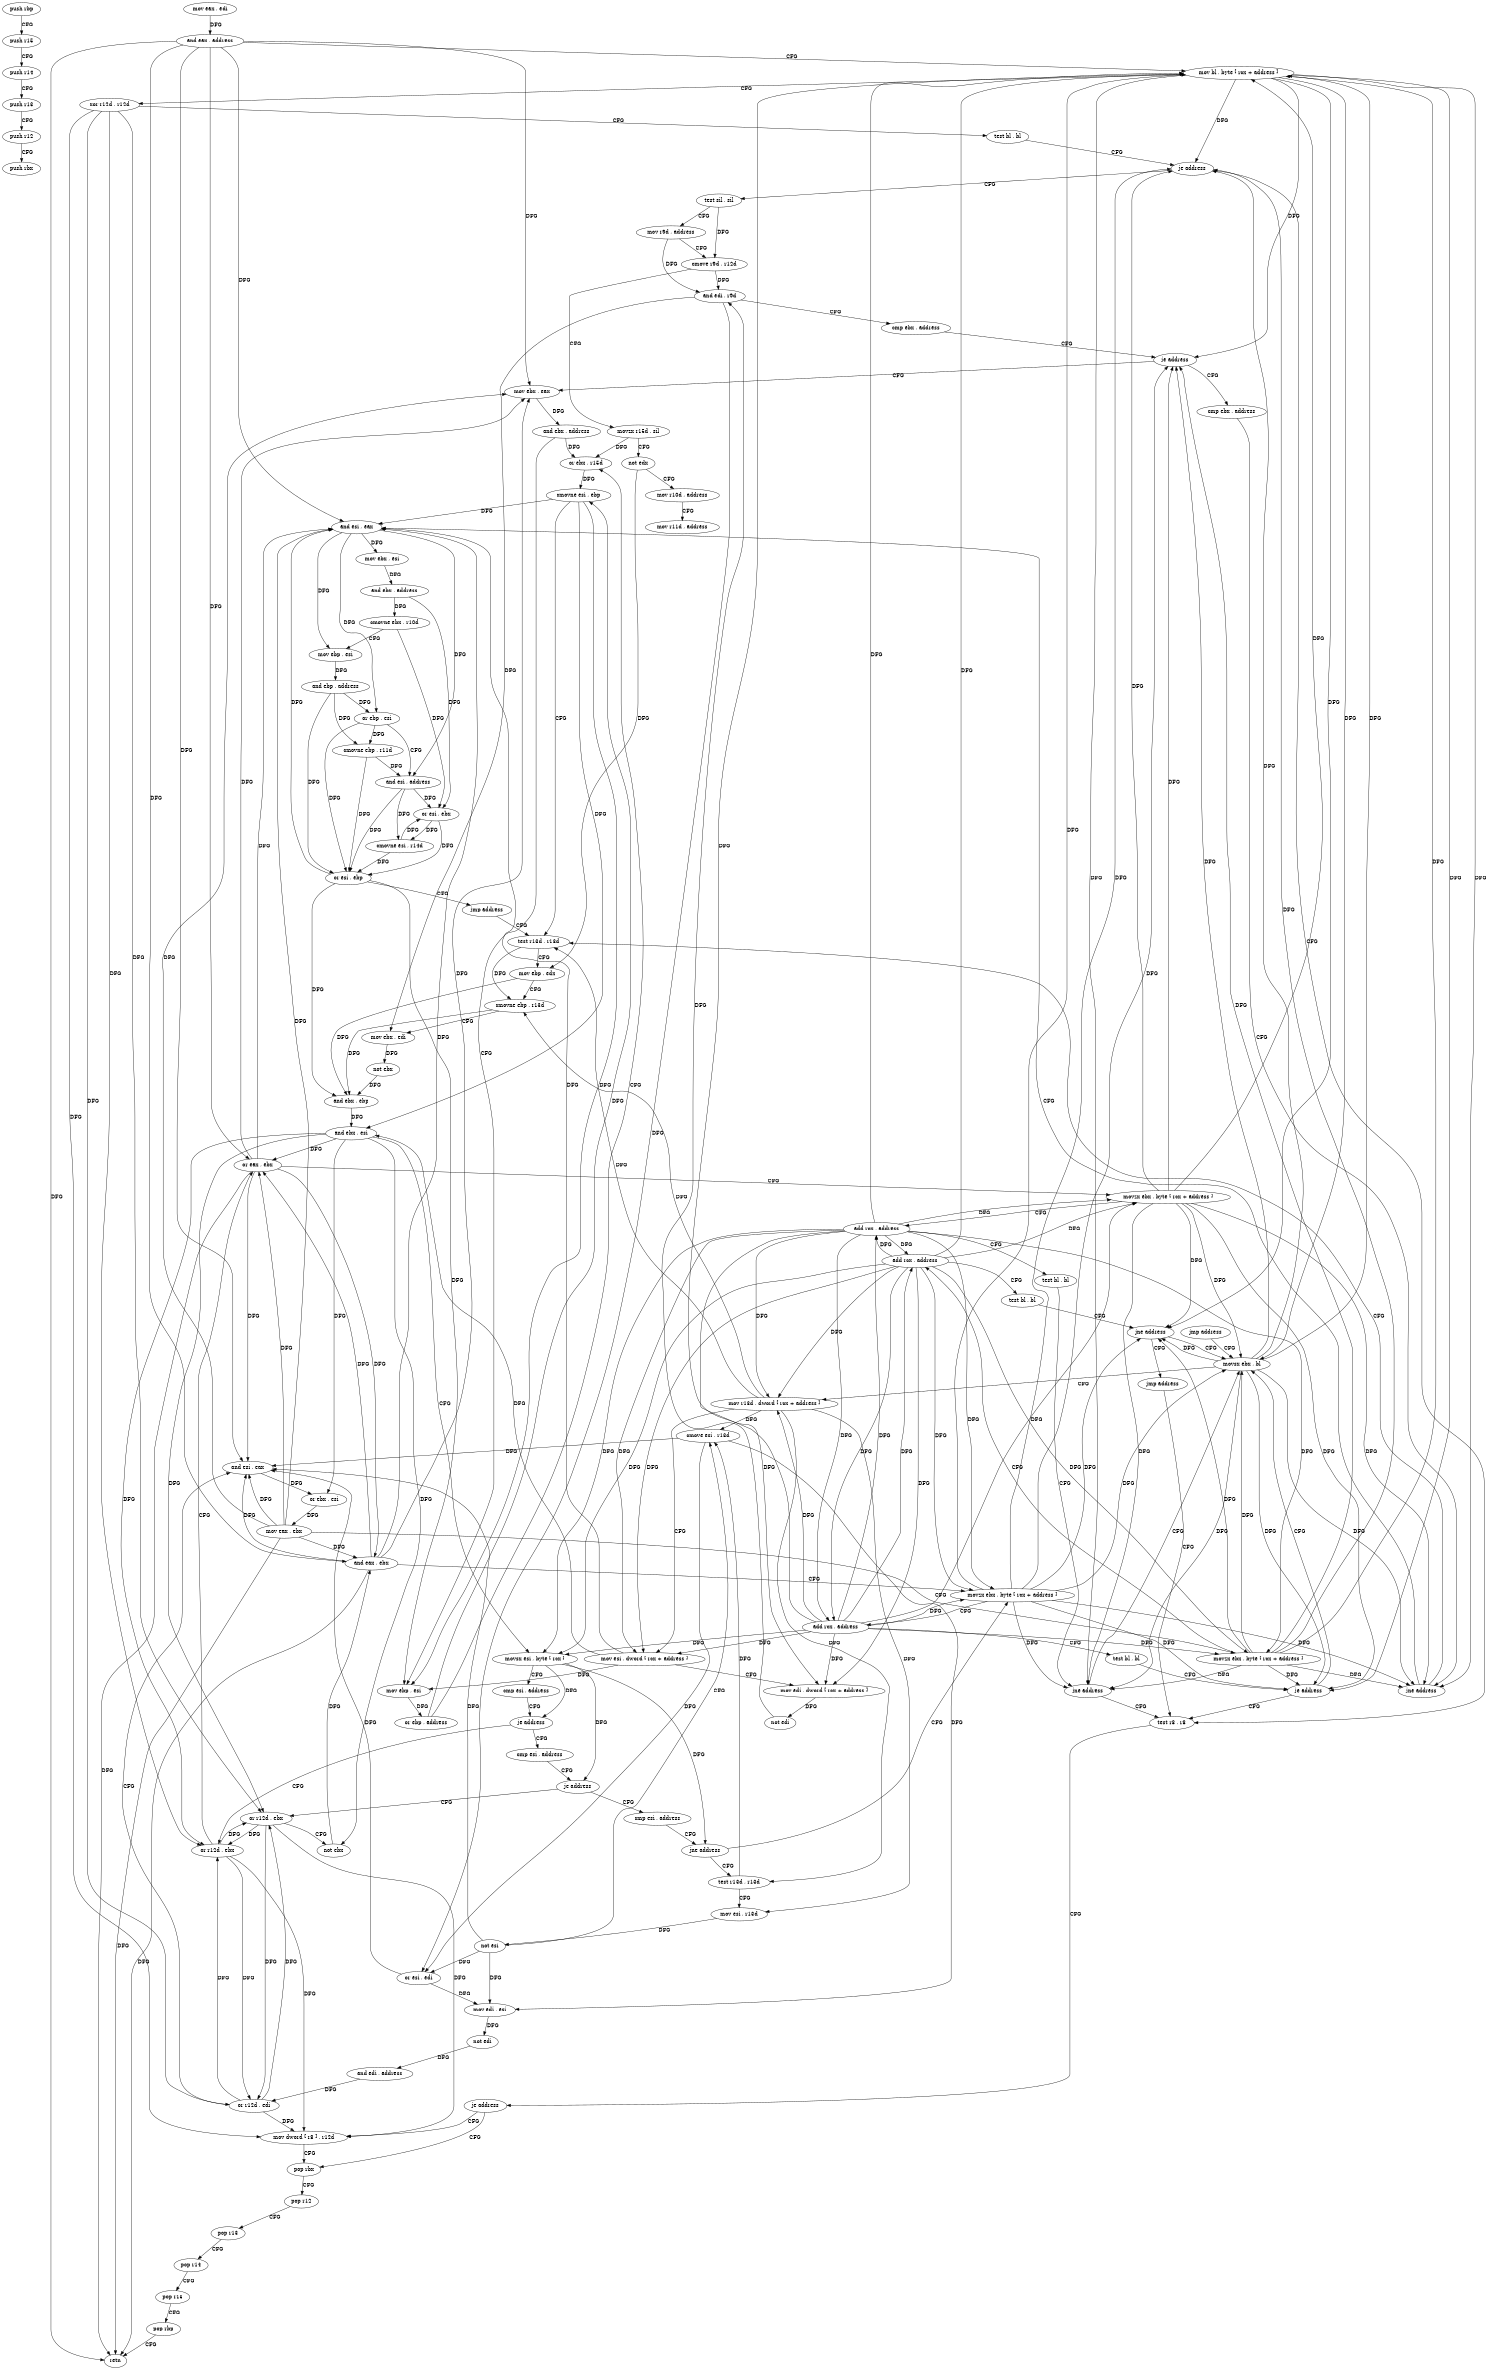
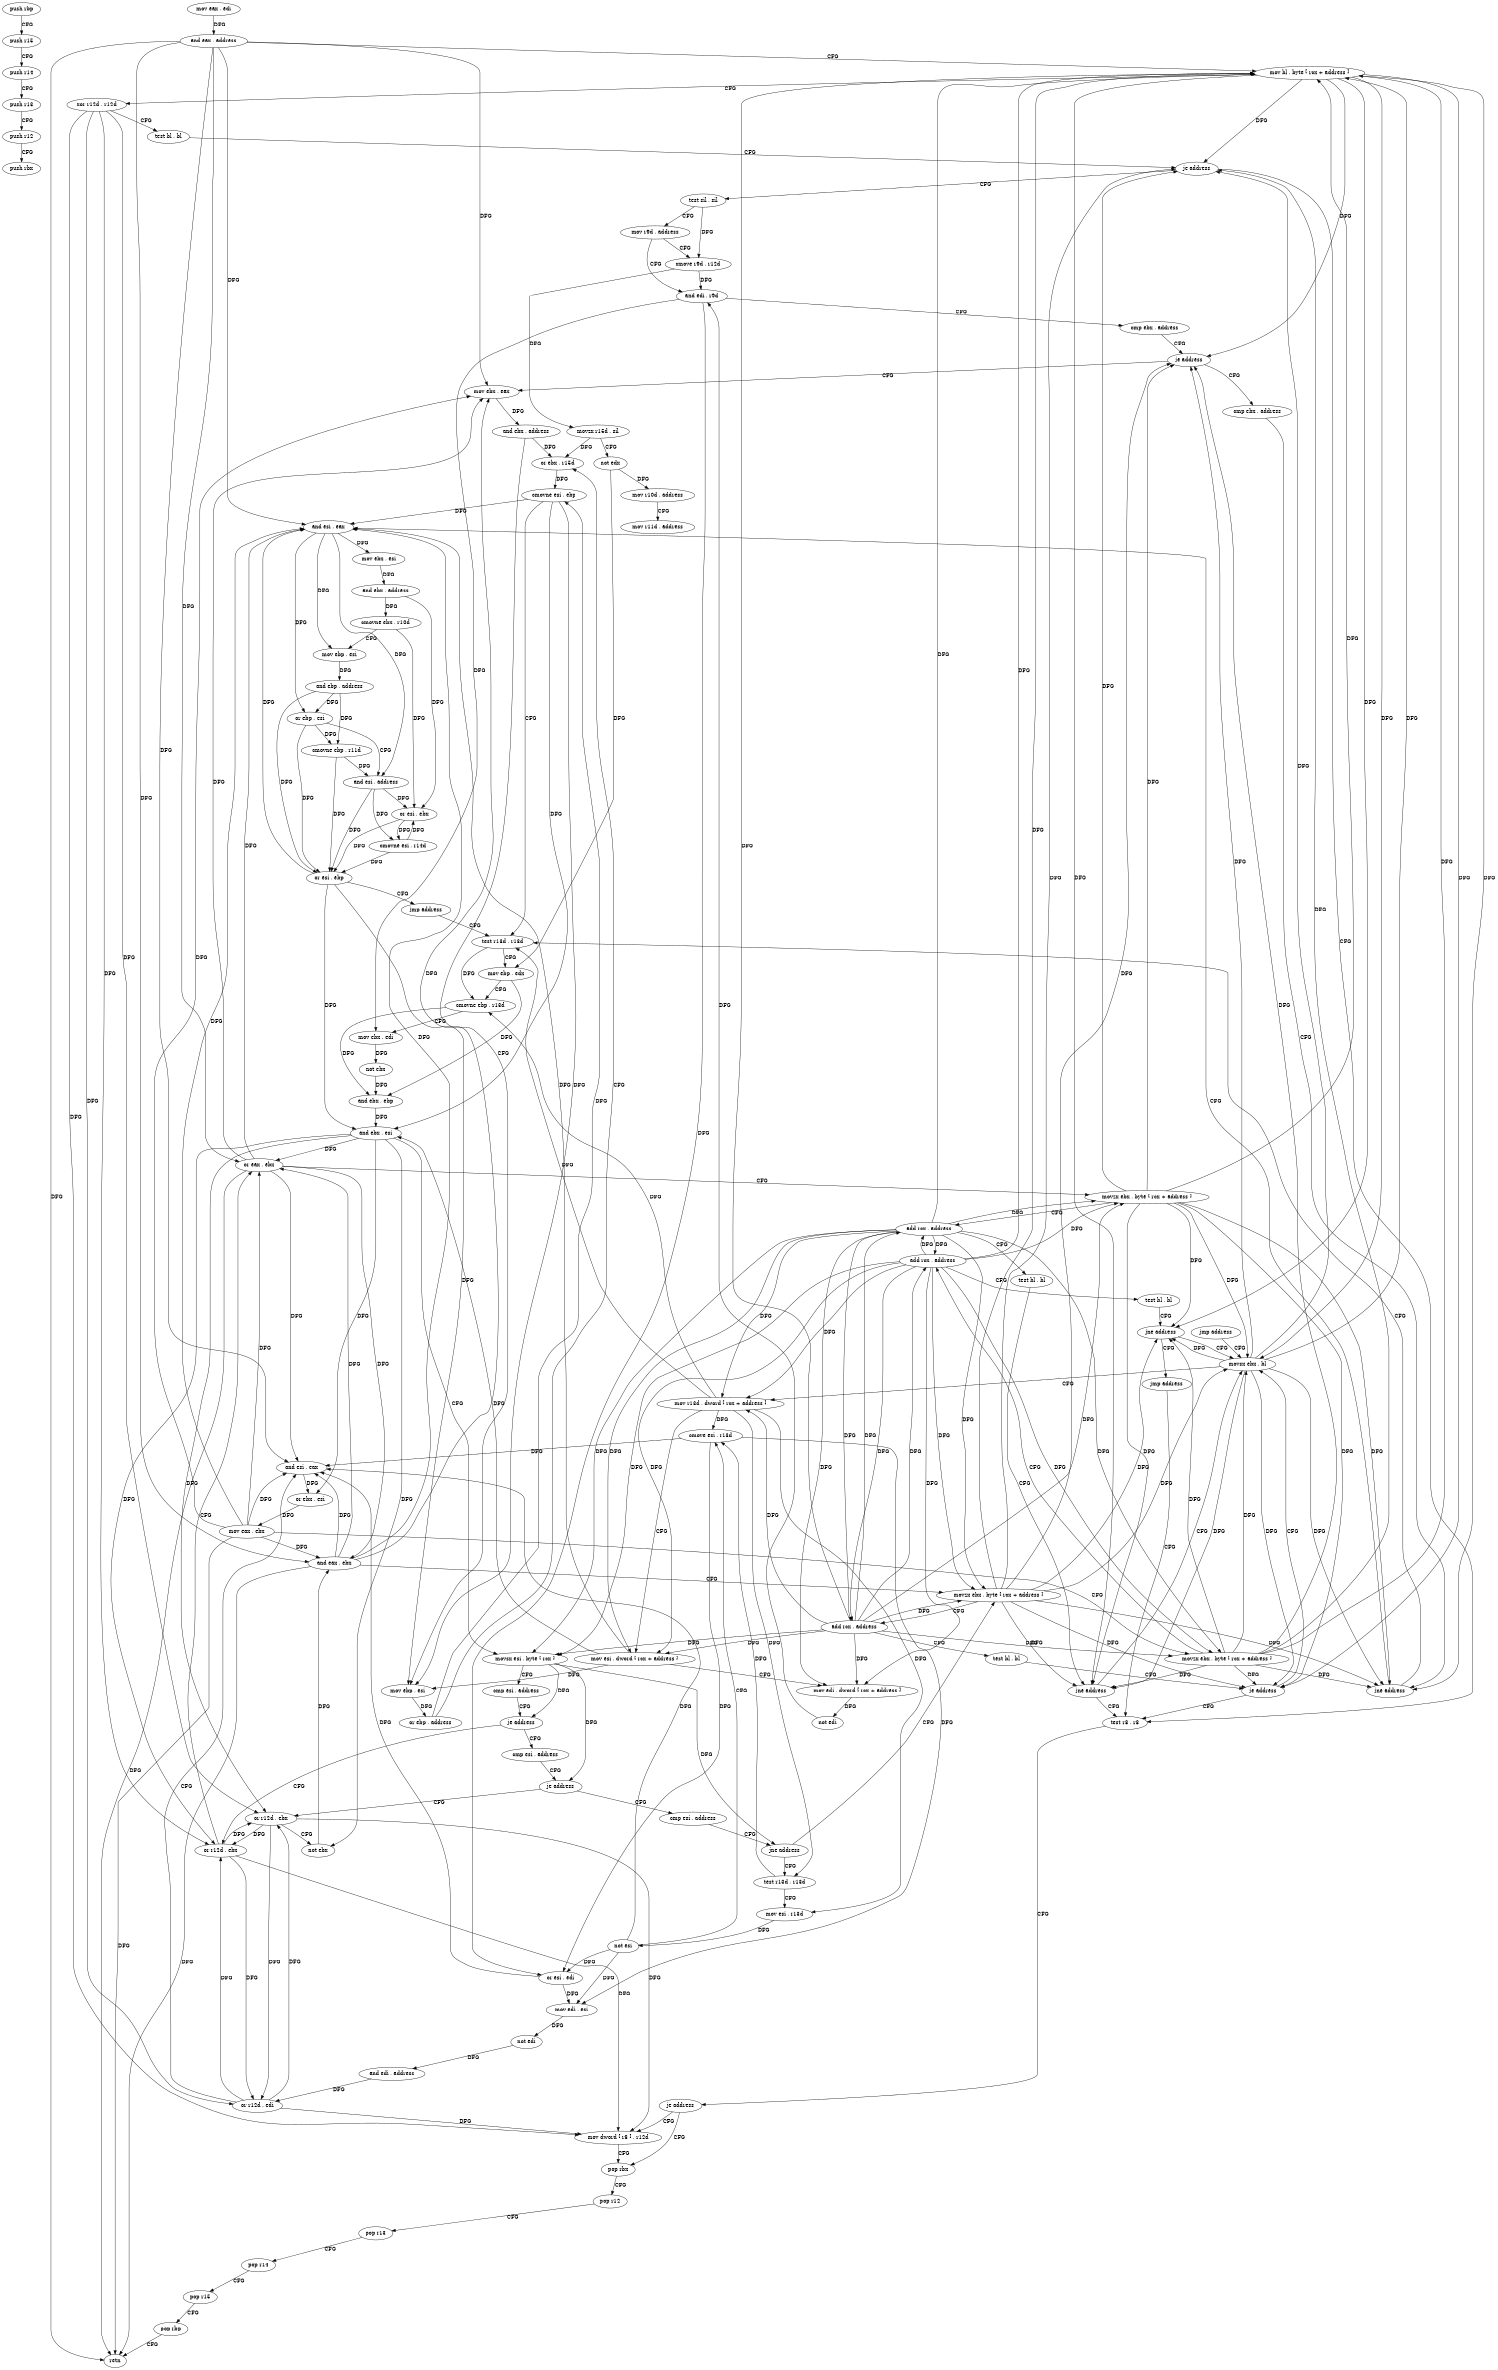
edge "mov r9d , address" -> "and edi , r9d": label "DFG" -> "CFG"
edge "cmove r9d , r12d" -> "movzx r15d , sil": label "CFG" -> "DFG"
edge "not edx" -> "mov r10d , address": label "CFG" -> "DFG"
edge "or esi , ebp" -> "and ebx , ebp": now "or esi , ebp" -> "and ebx , esi"
